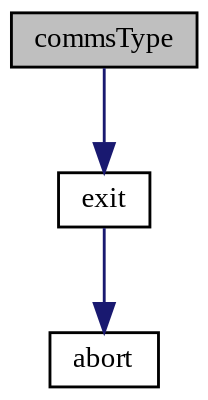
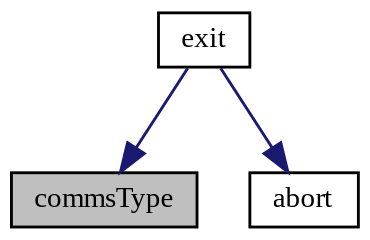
edge "commsType" -> "exit": reversed
